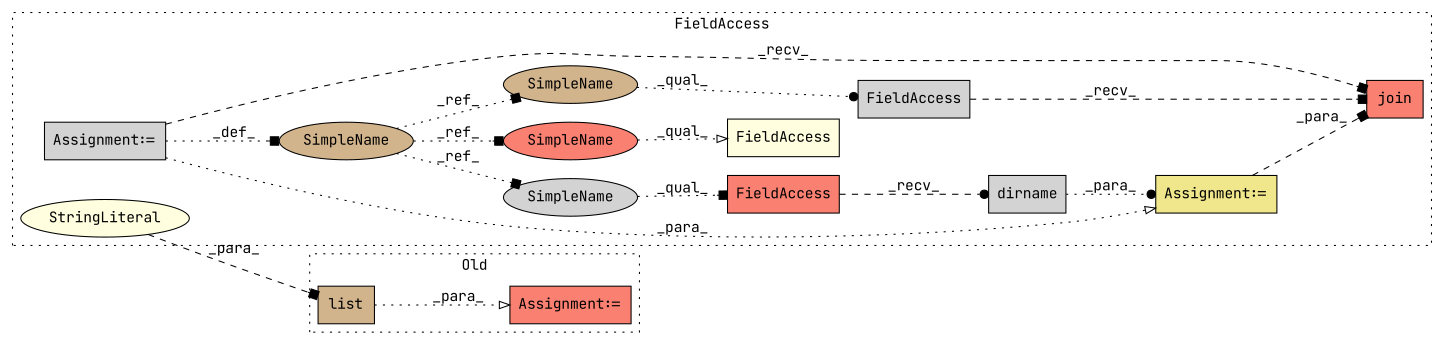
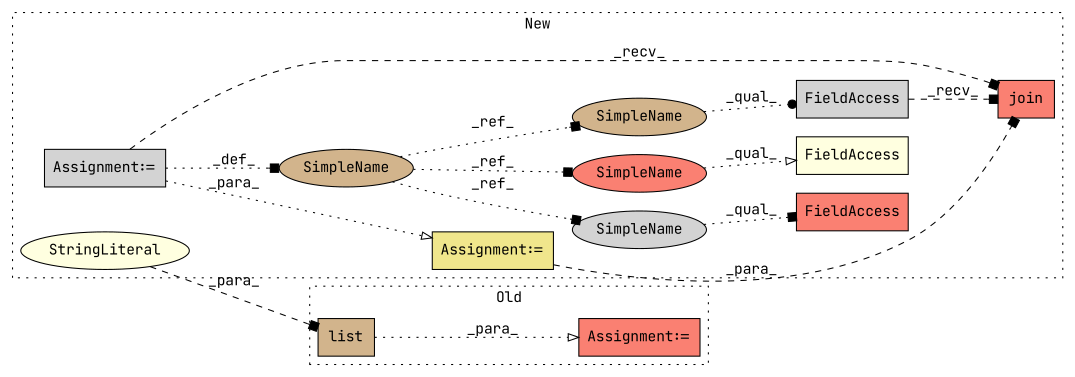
cluster "FieldAccess": label "FieldAccess" -> "New"
node "dirname": removed
